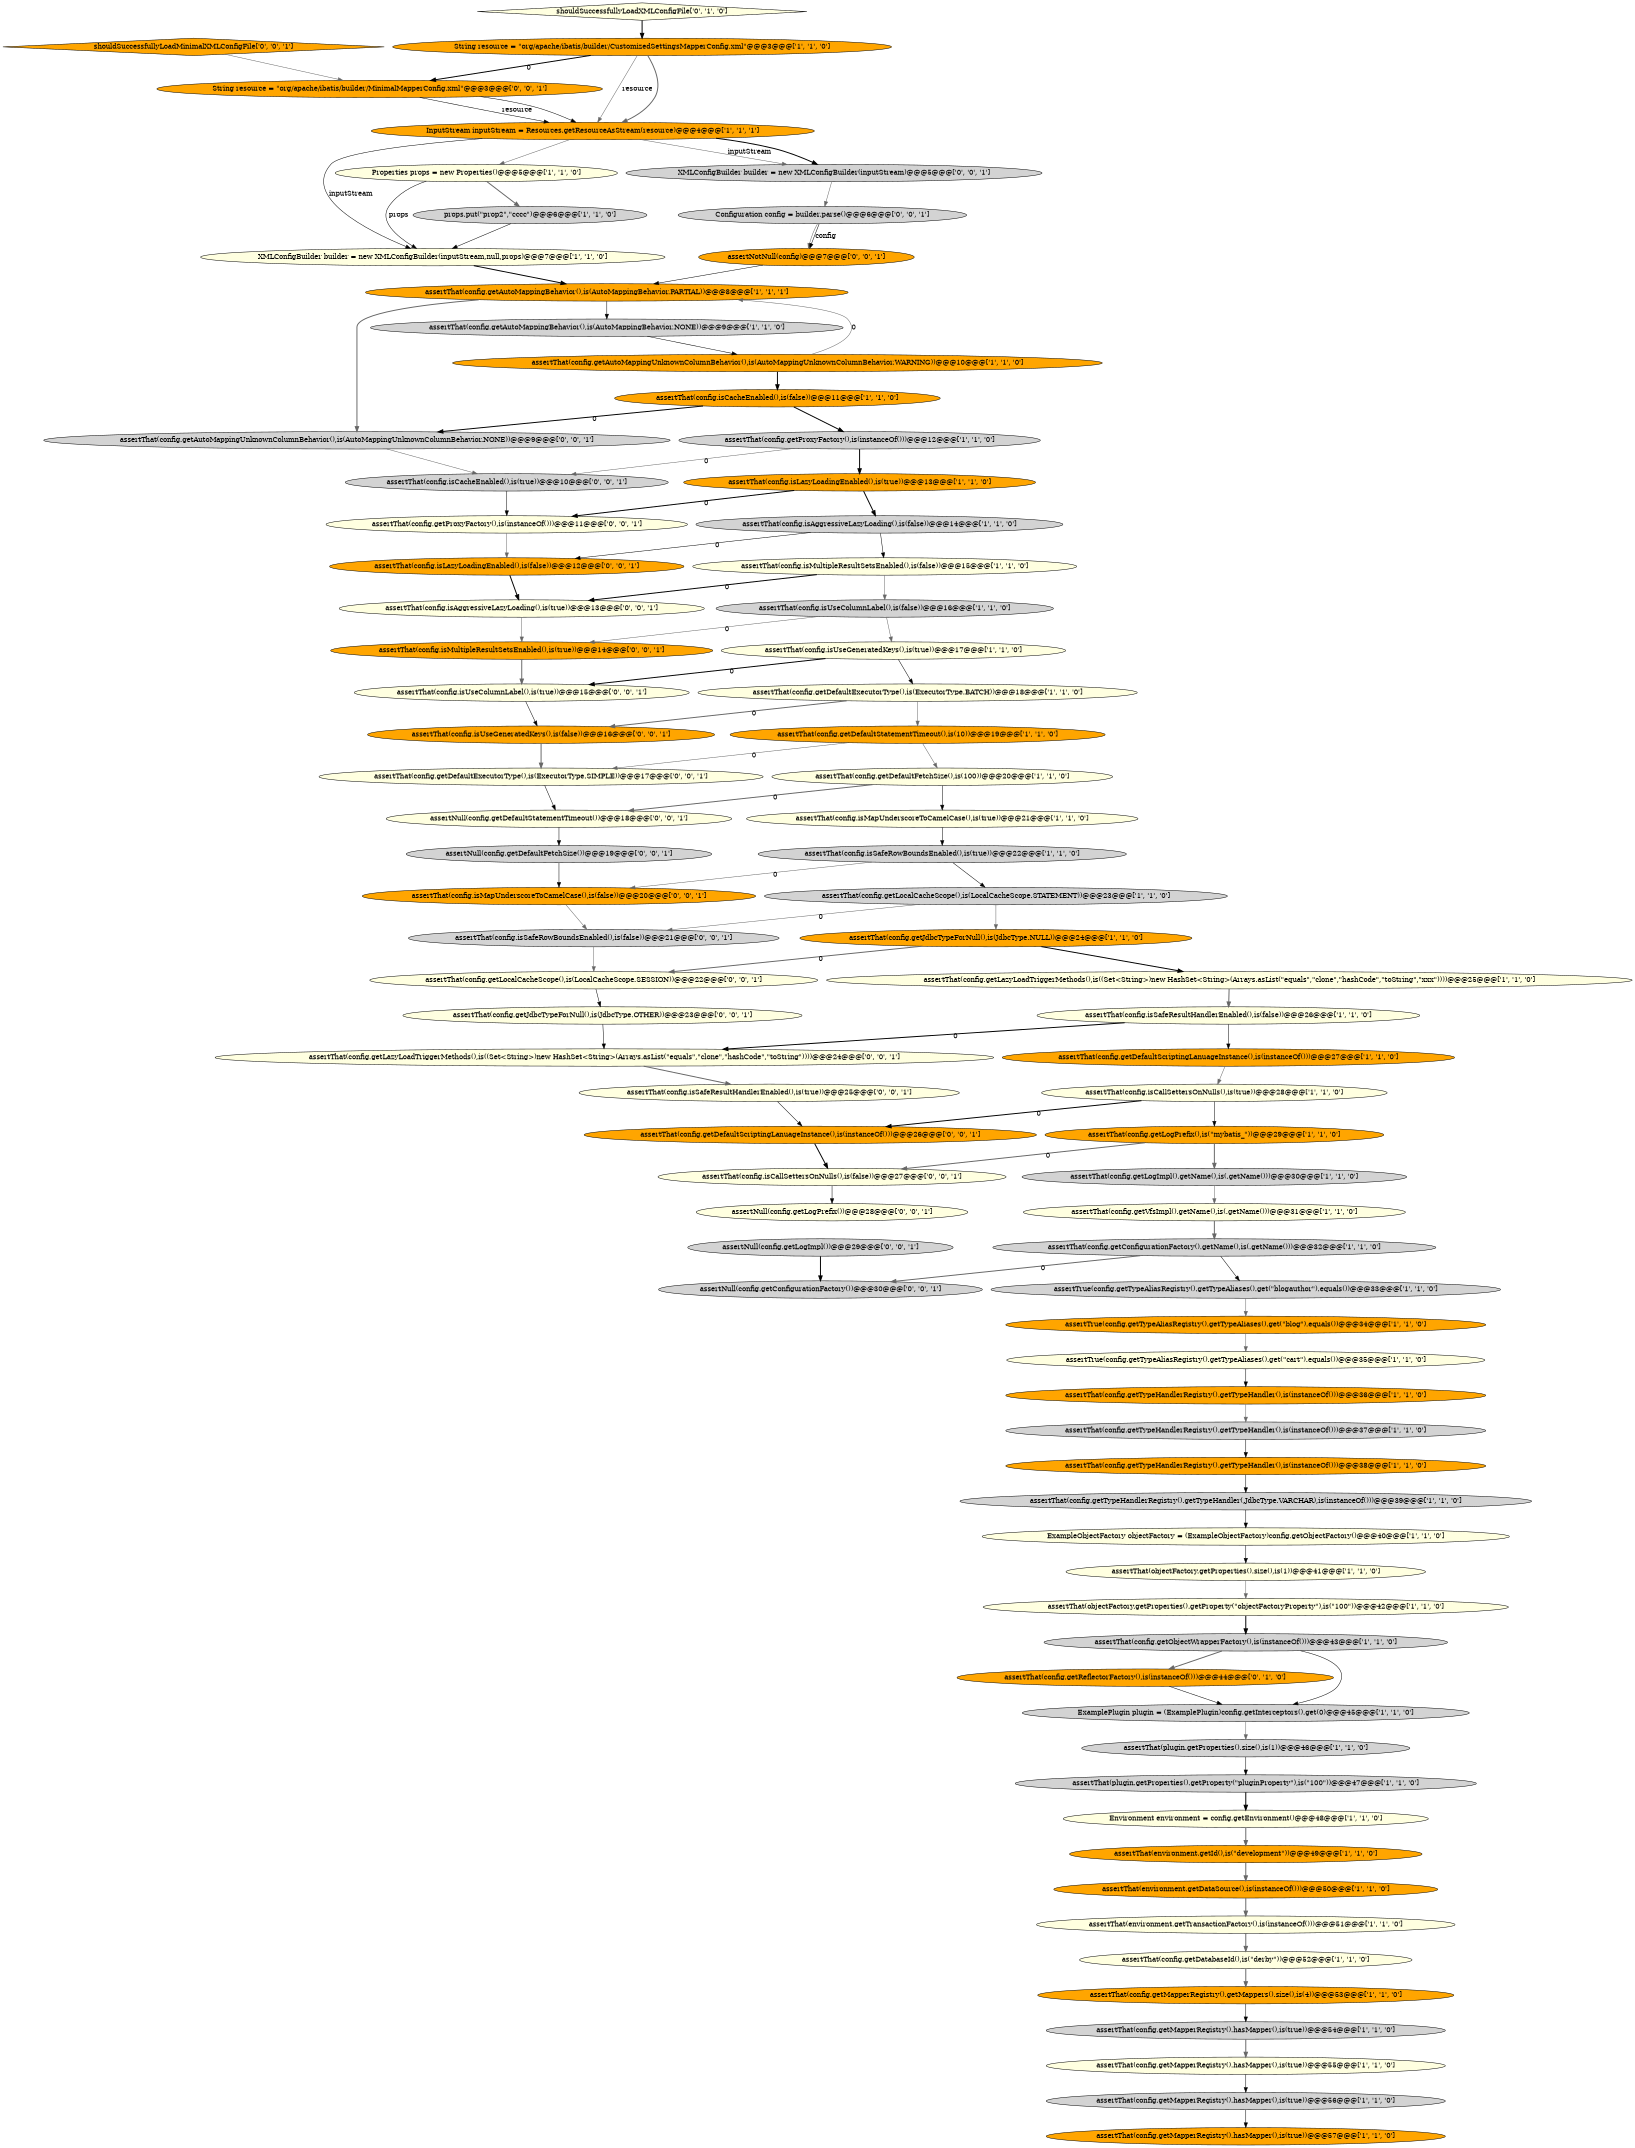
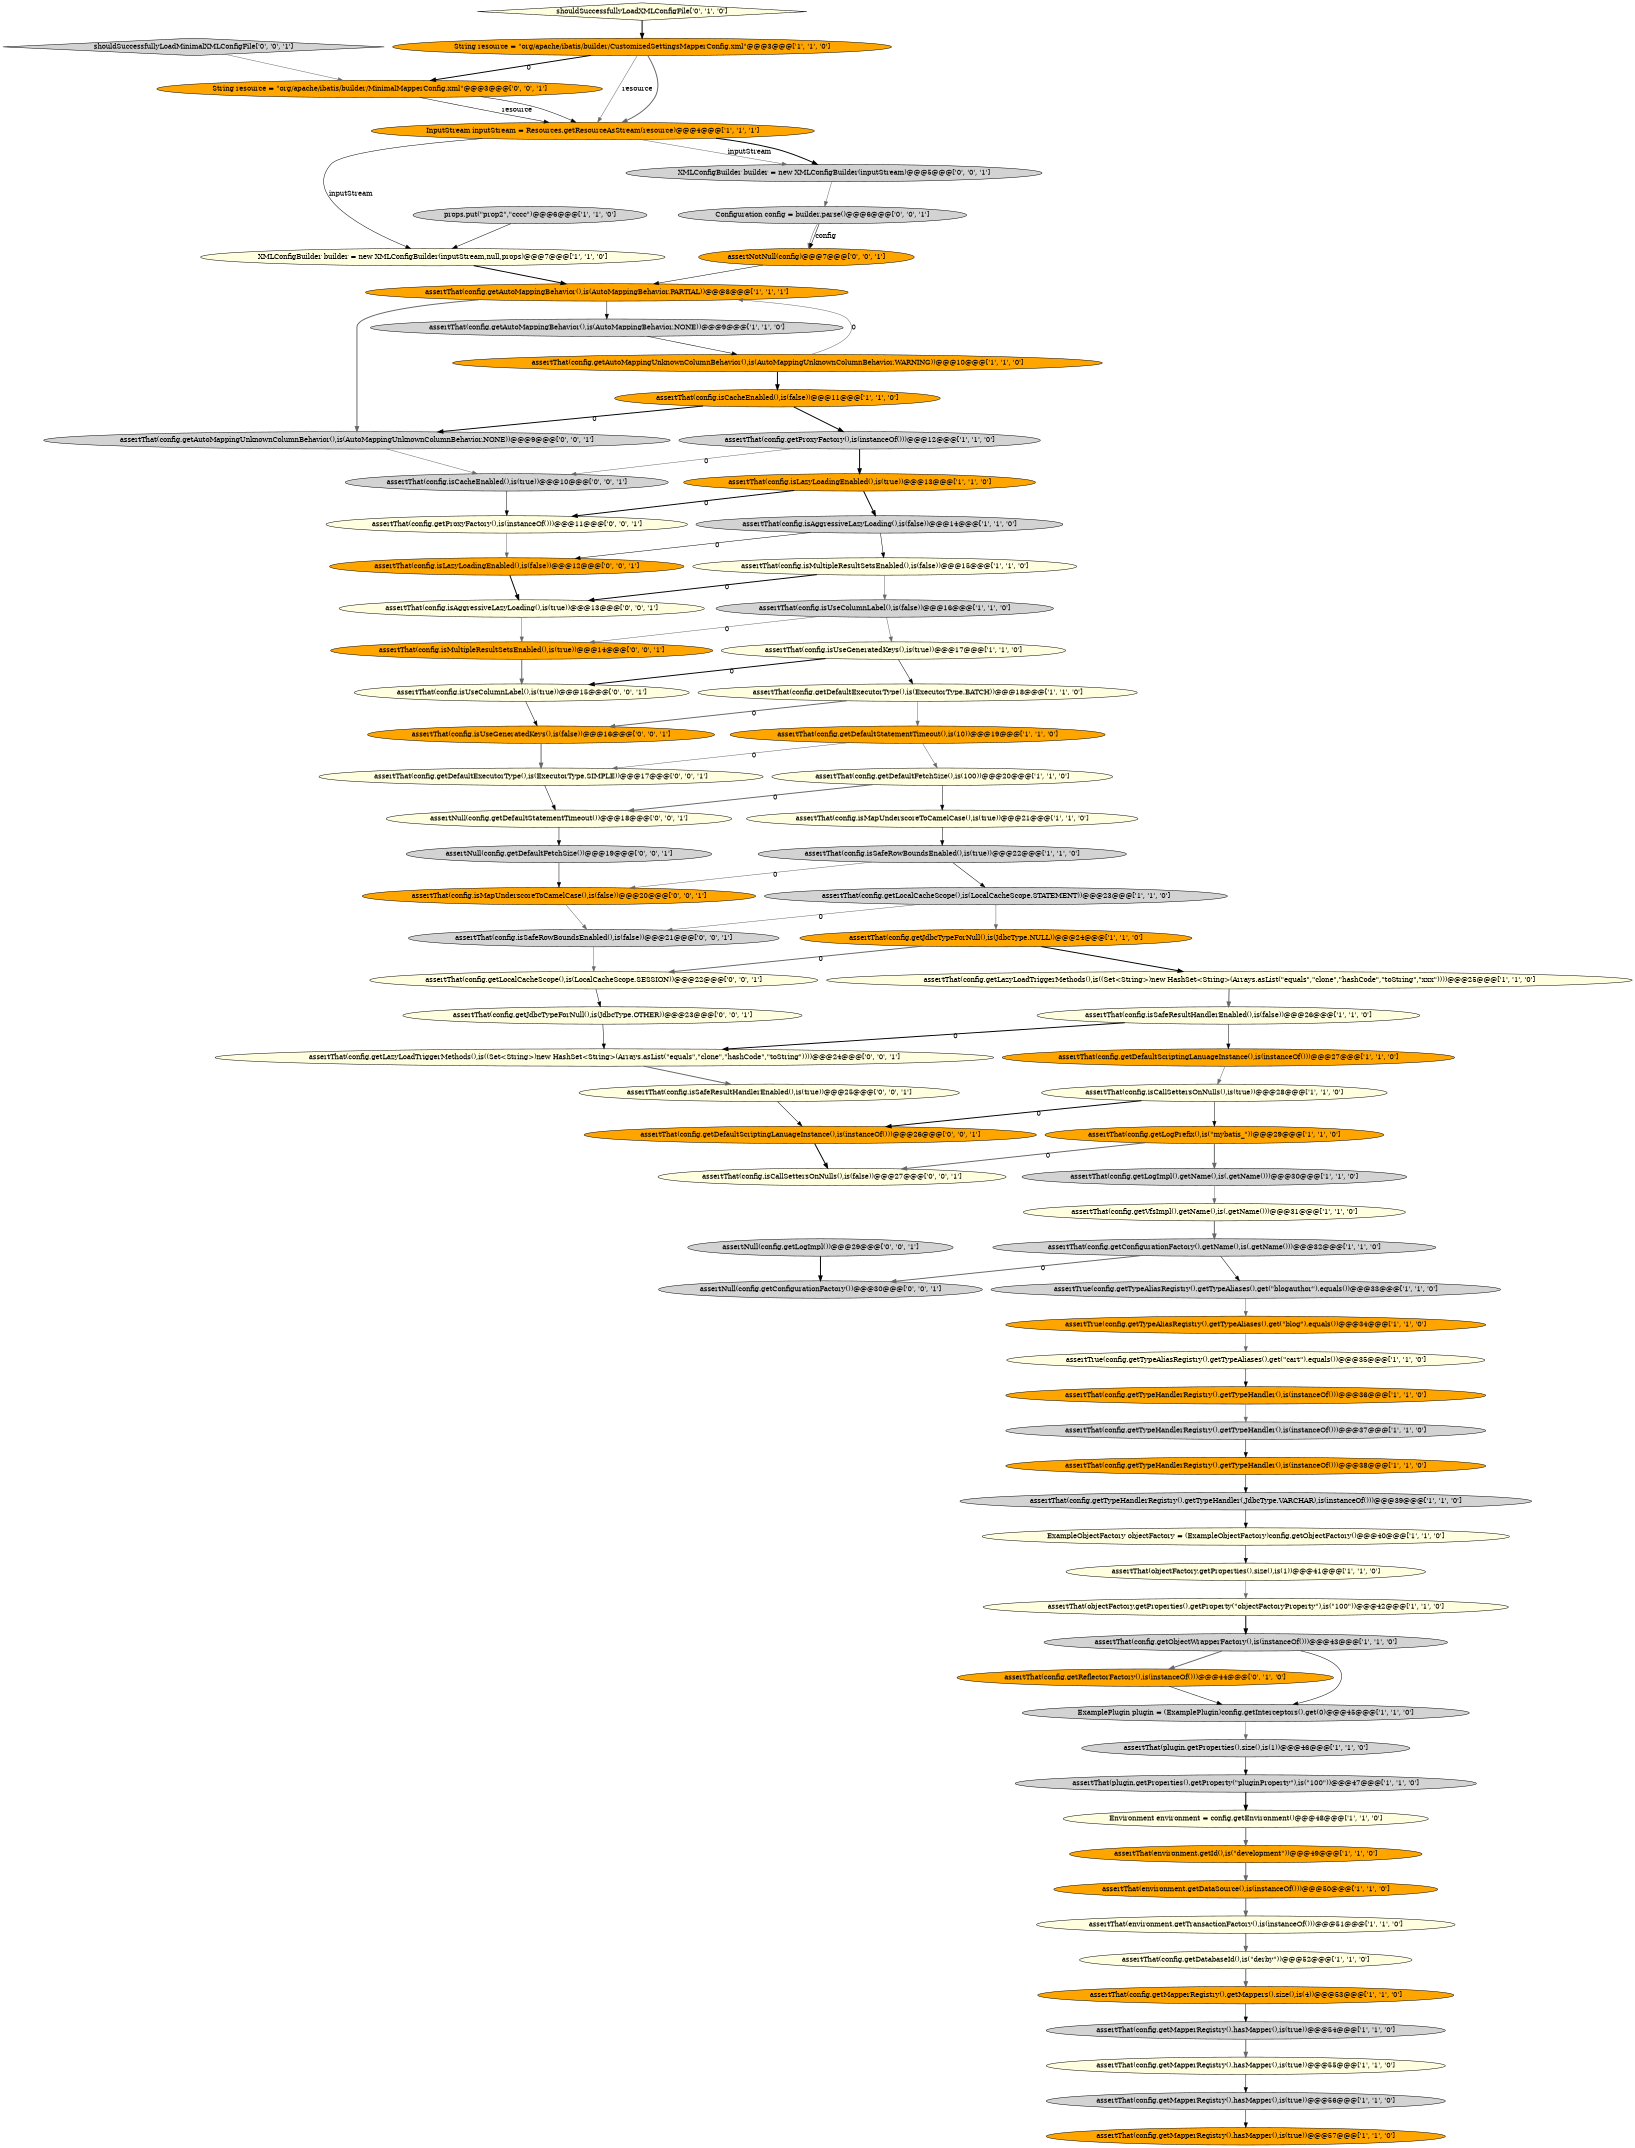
node "shouldSuccessfullyLoadMinimalXMLConfigFile['0', '0', '1']": fillcolor orange -> lightgrey
node "Properties props = new Properties()@@@5@@@['1', '1', '0']": removed
node "assertNull(config.getLogPrefix())@@@28@@@['0', '0', '1']": removed
